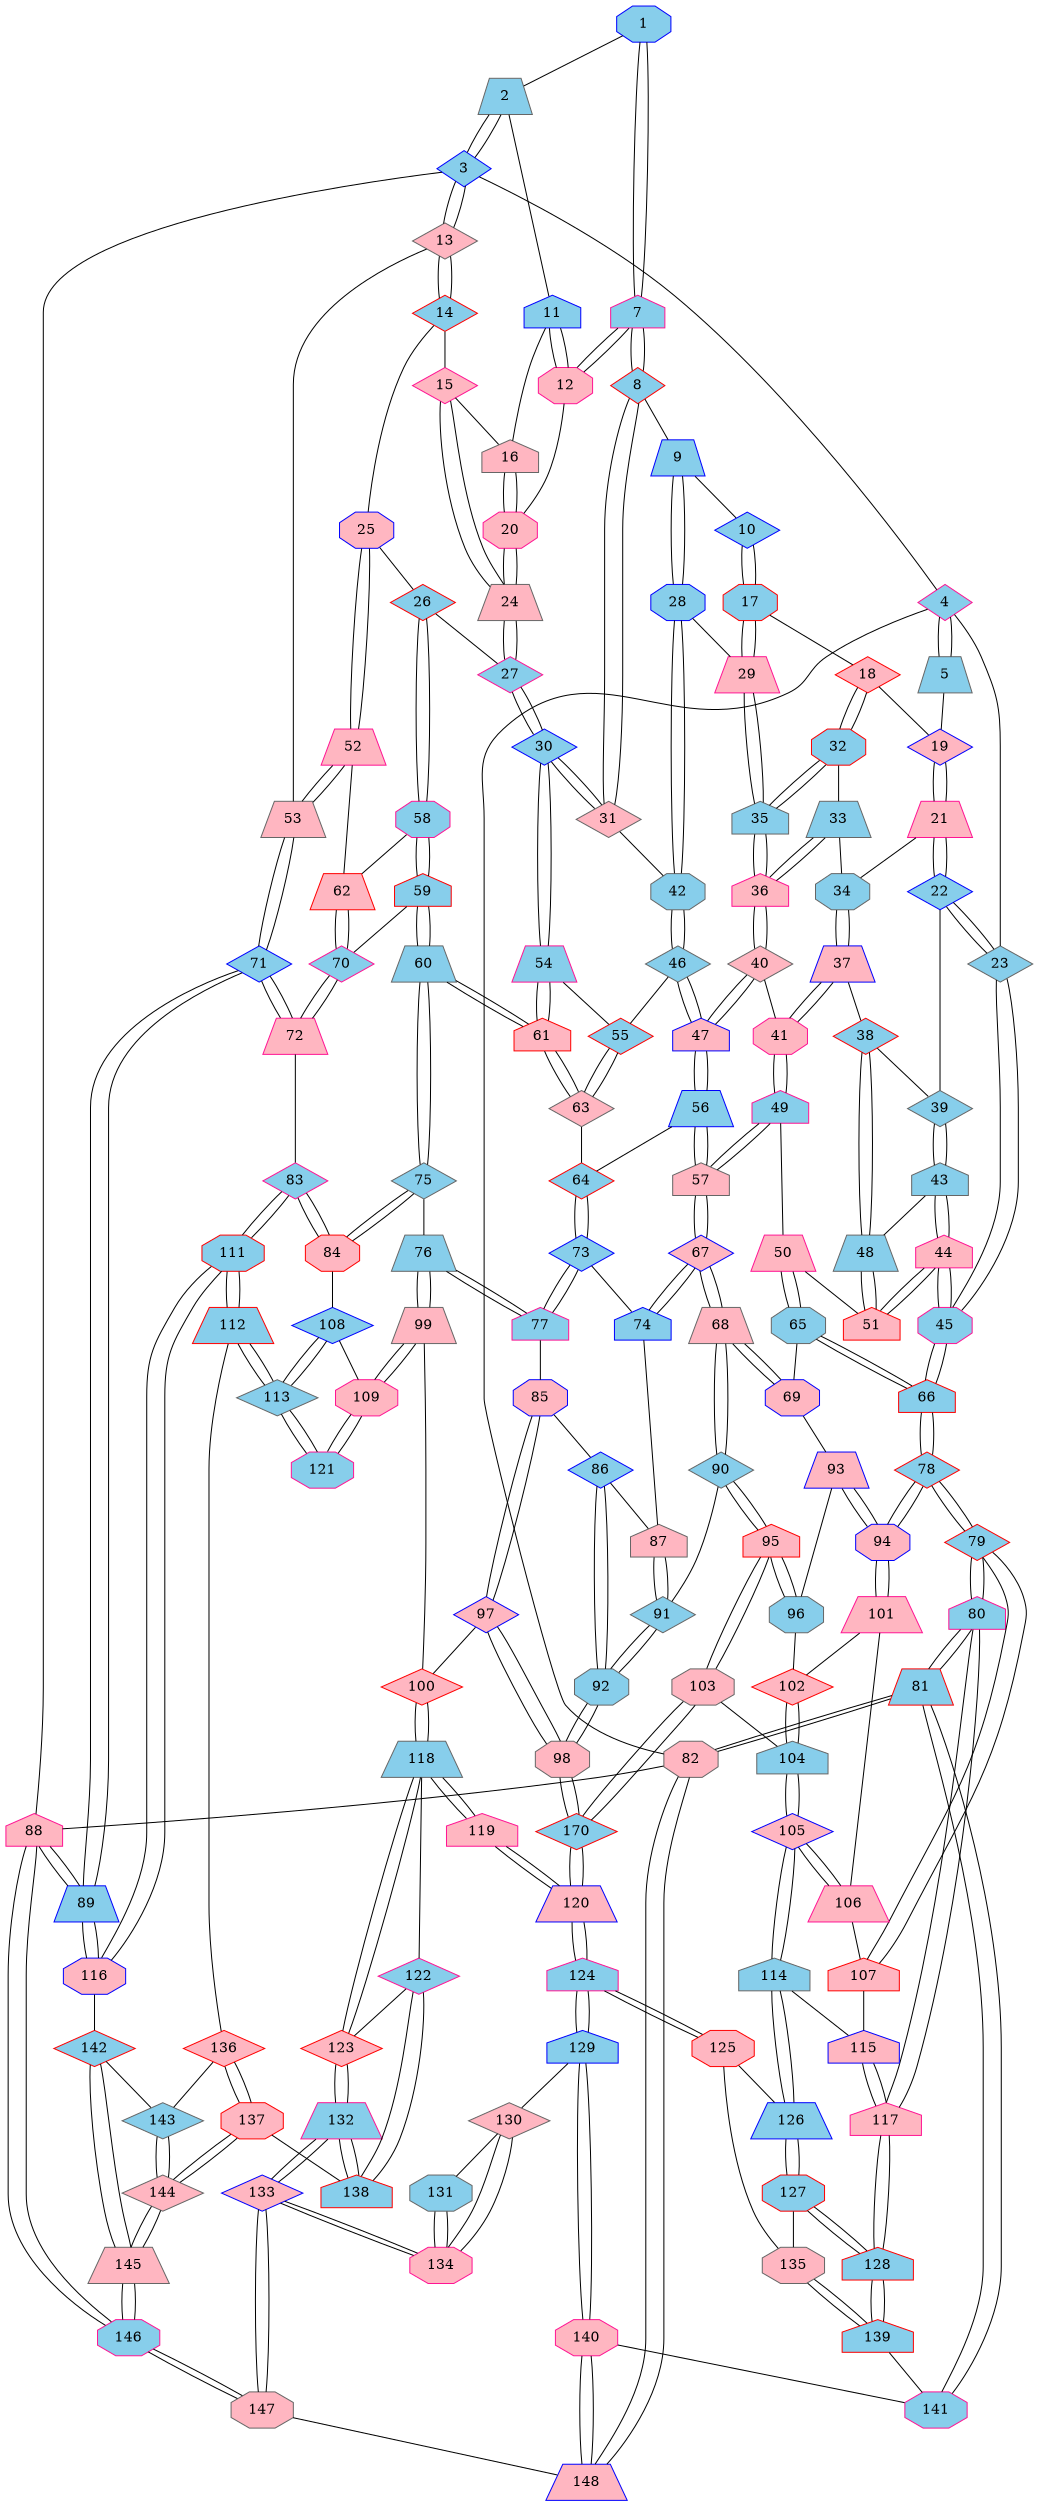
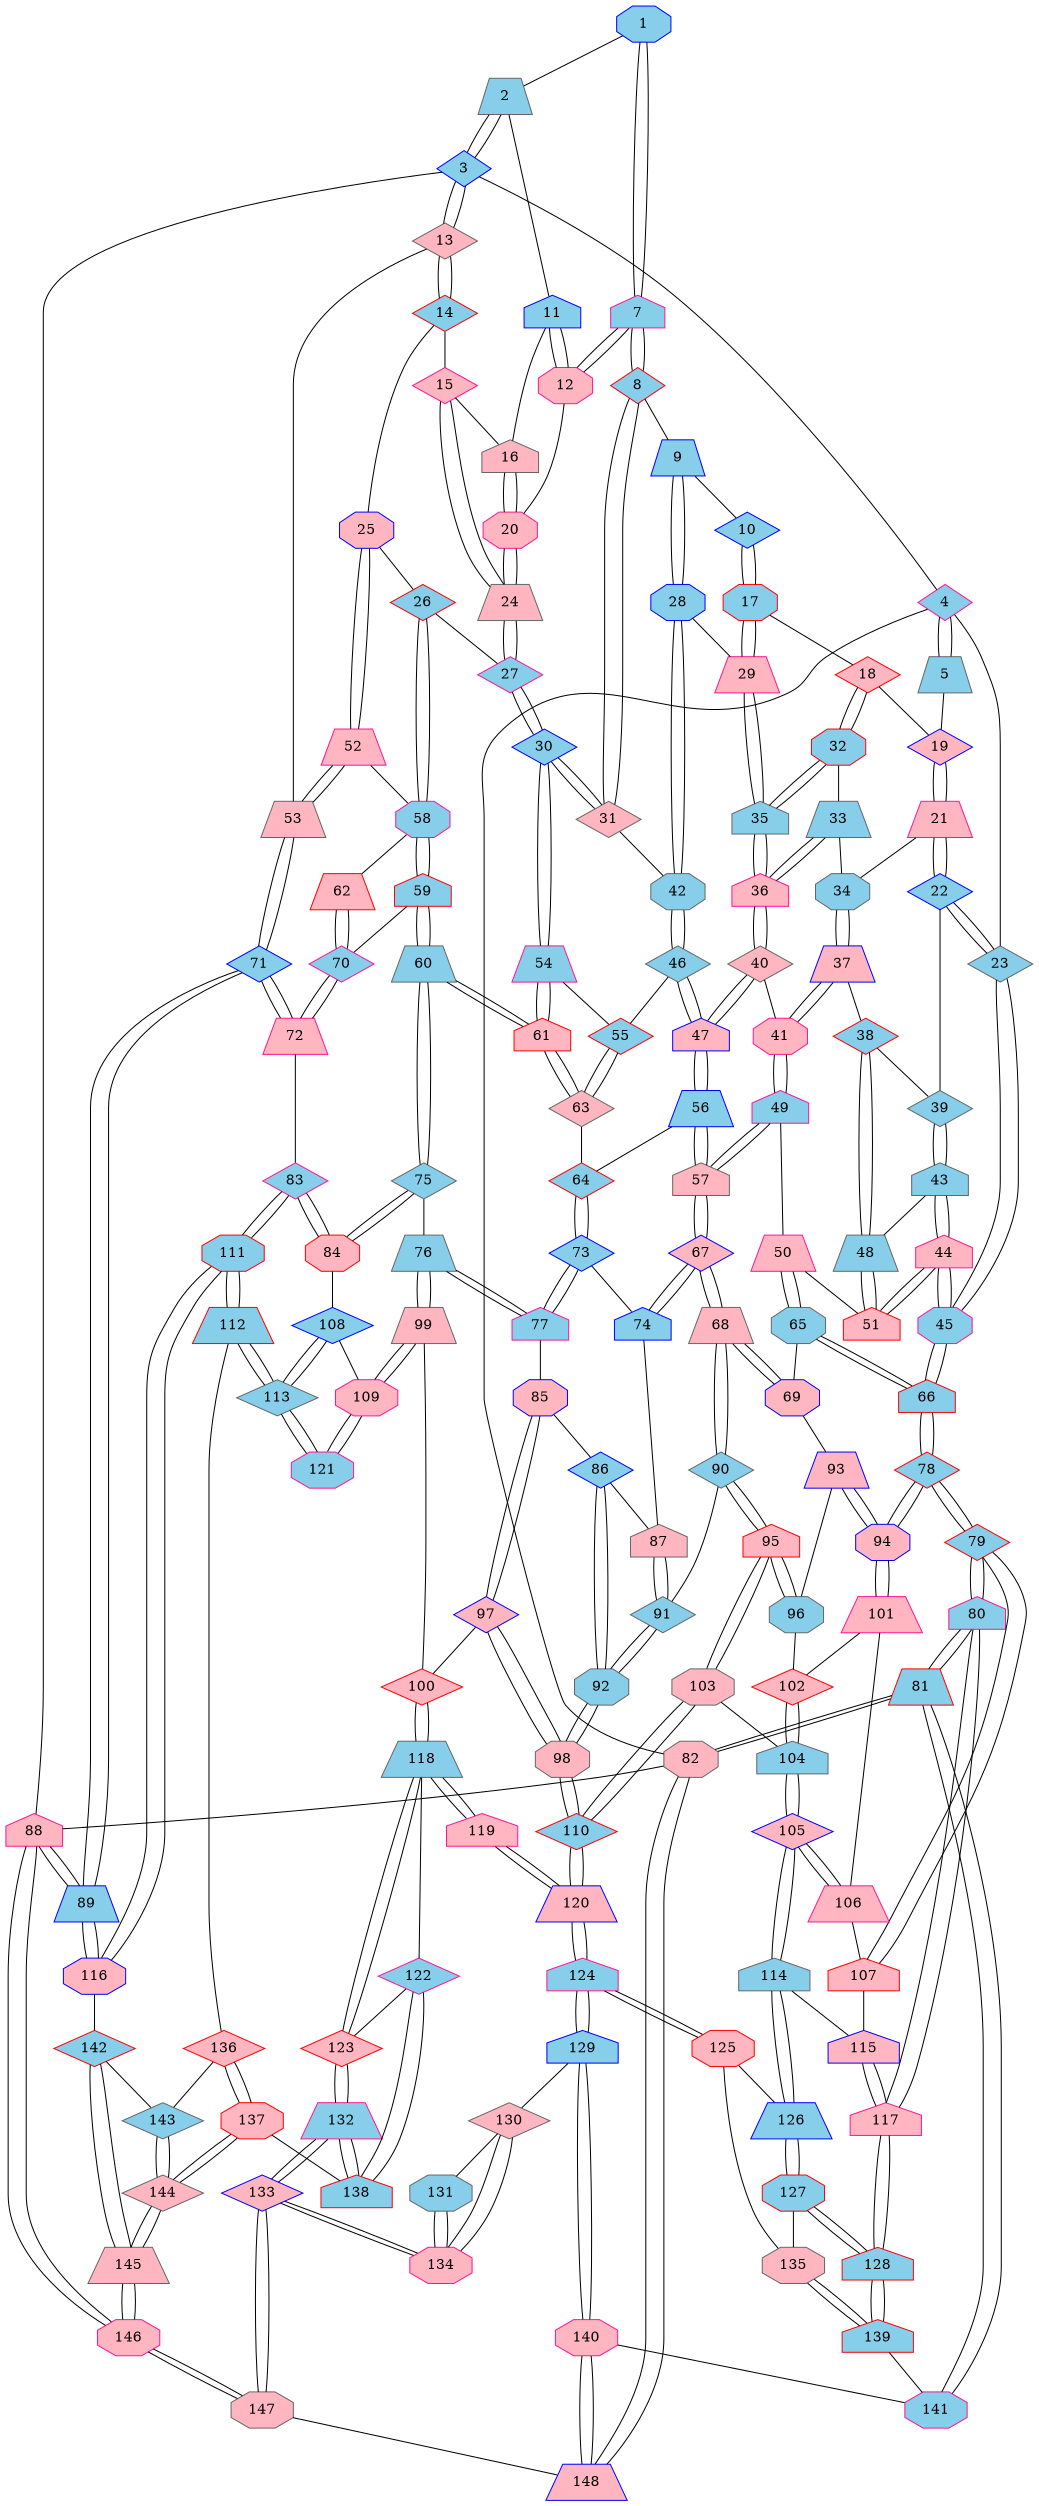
edge "52" -- "62": now "52" -- "58"
node "170": label "170" -> "110"
node "146": fillcolor skyblue -> lightpink
